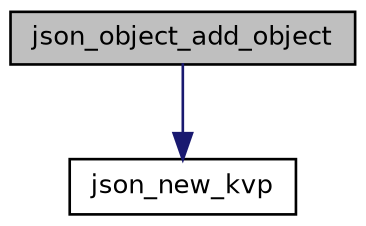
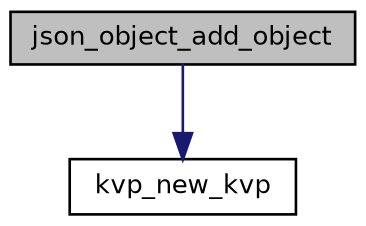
node "json_new_kvp": label "json_new_kvp" -> "kvp_new_kvp"
